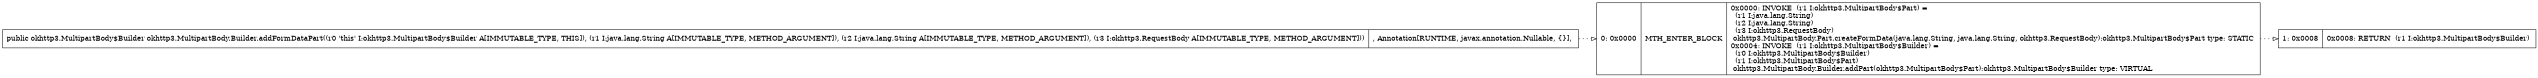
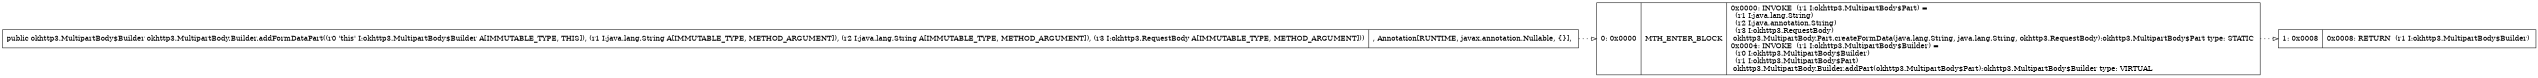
node "0: 0x0000": text "(r2 I:java.lang.String)" -> "(r2 I:java.annotation.String)"
